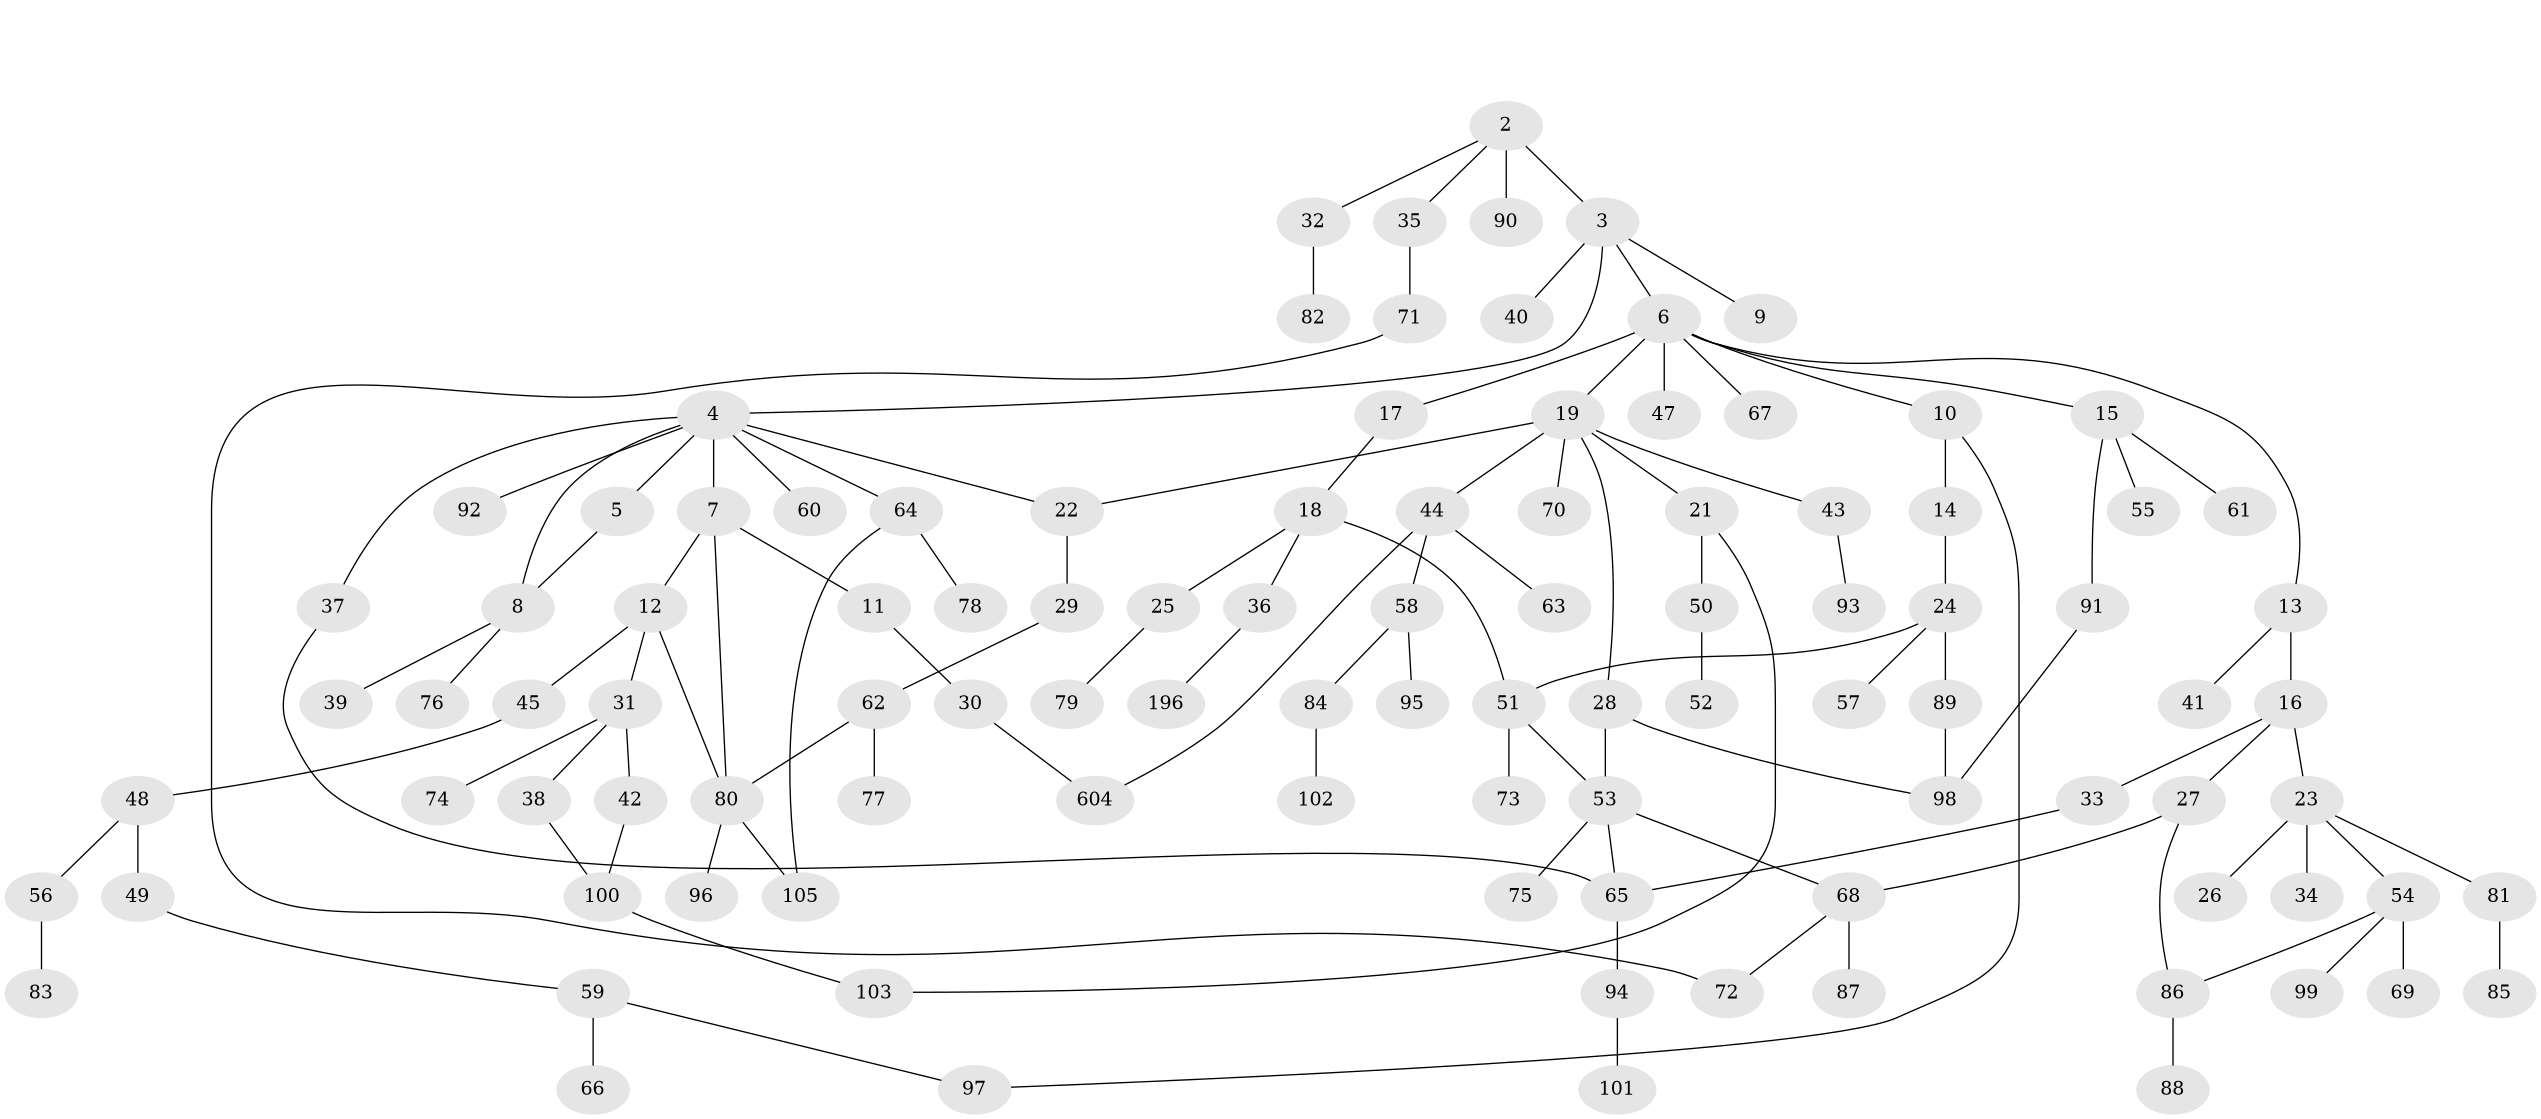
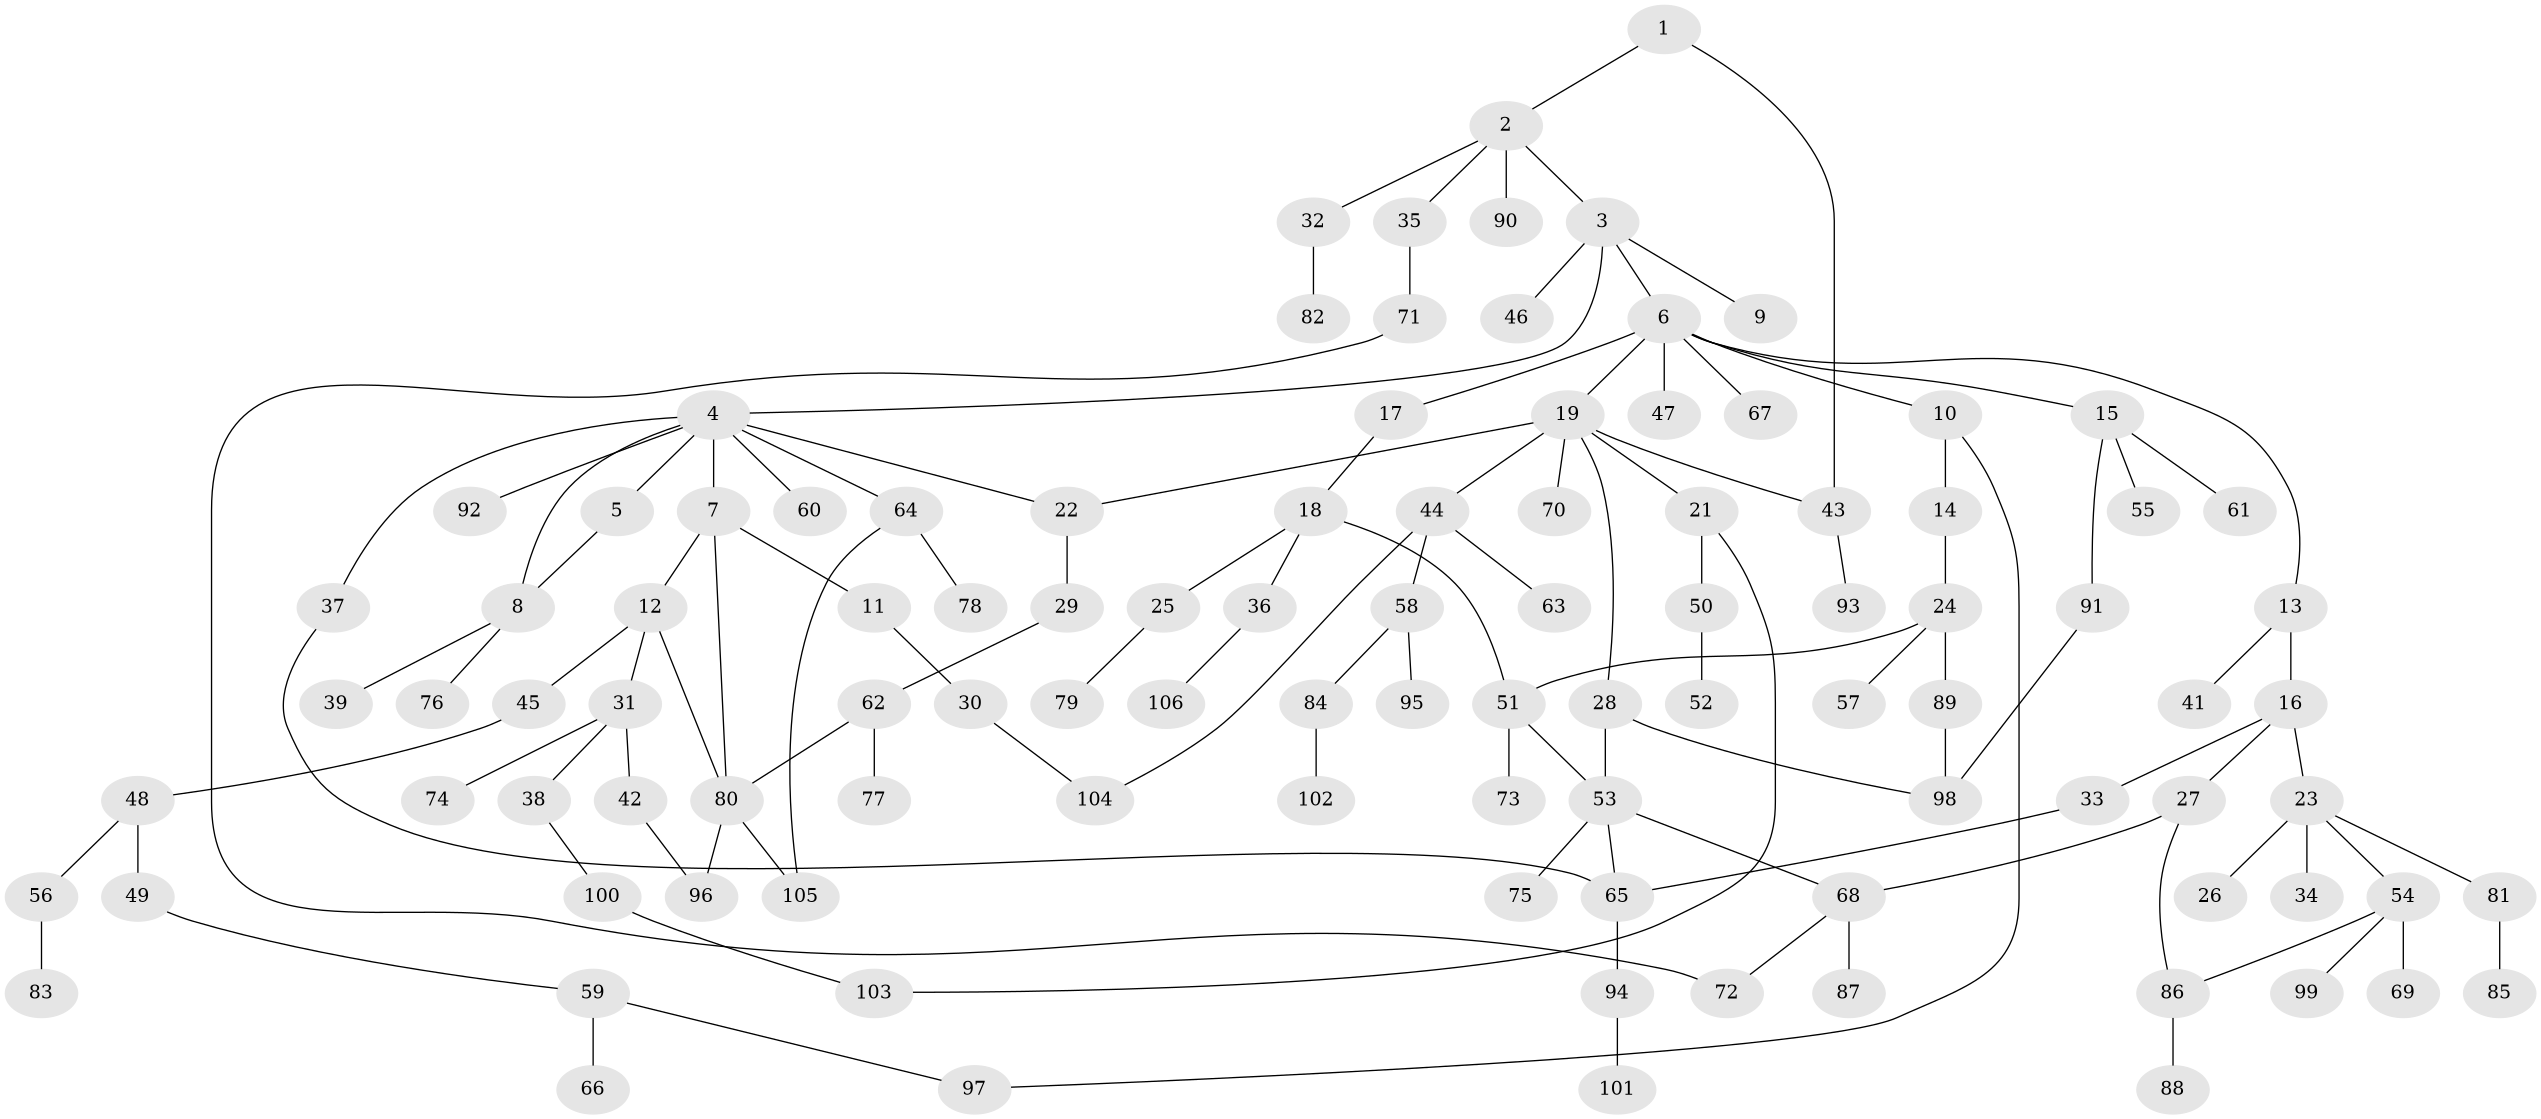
node "1": added
node "40": label "40" -> "46"
node "196": label "196" -> "106"
node "604": label "604" -> "104"
edge "42" -- "100": now "42" -- "96"
